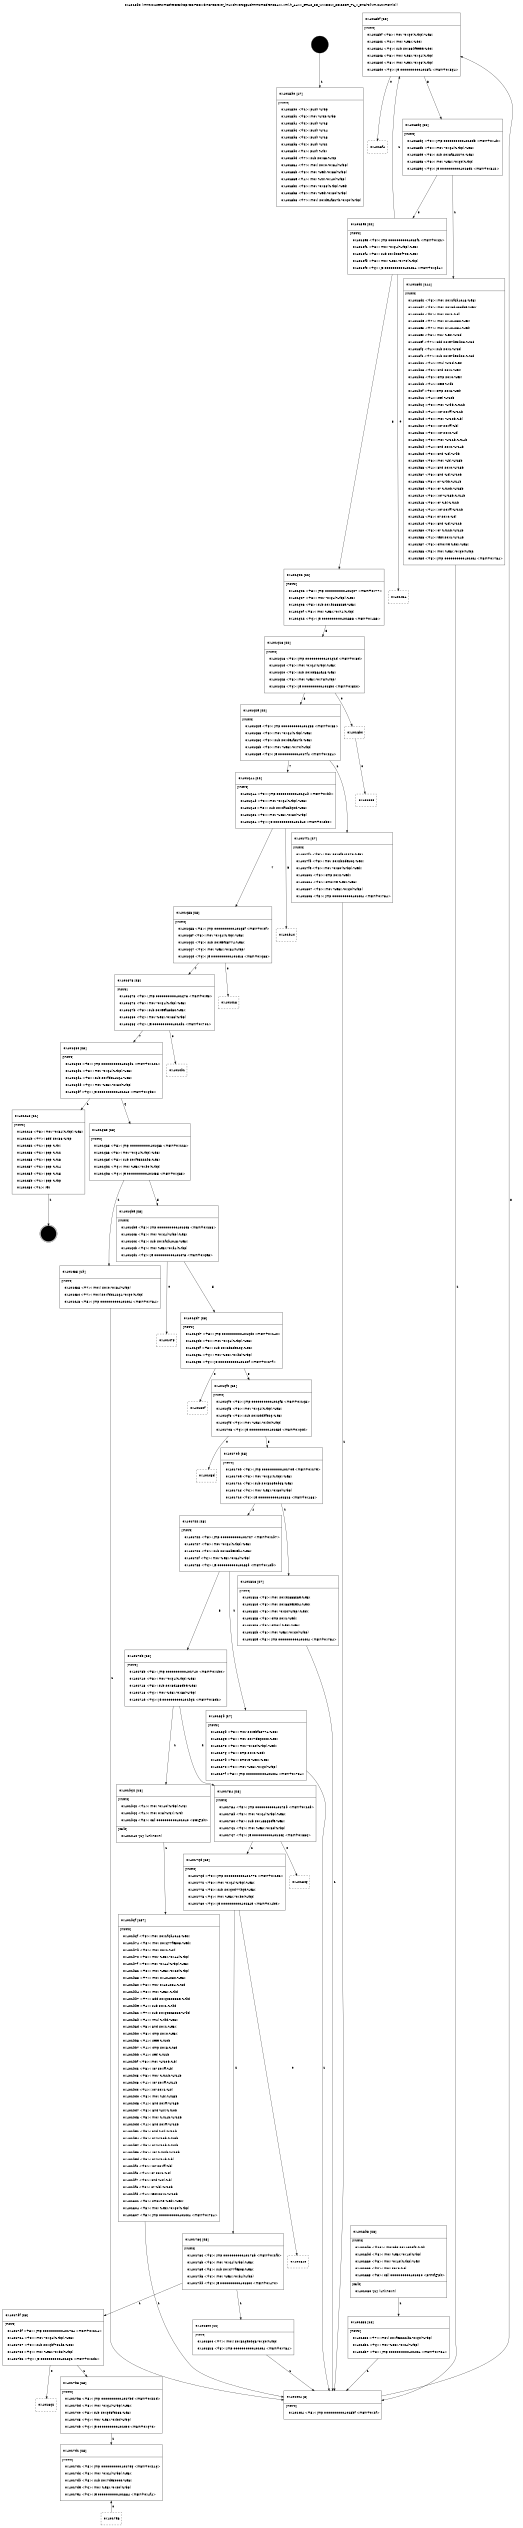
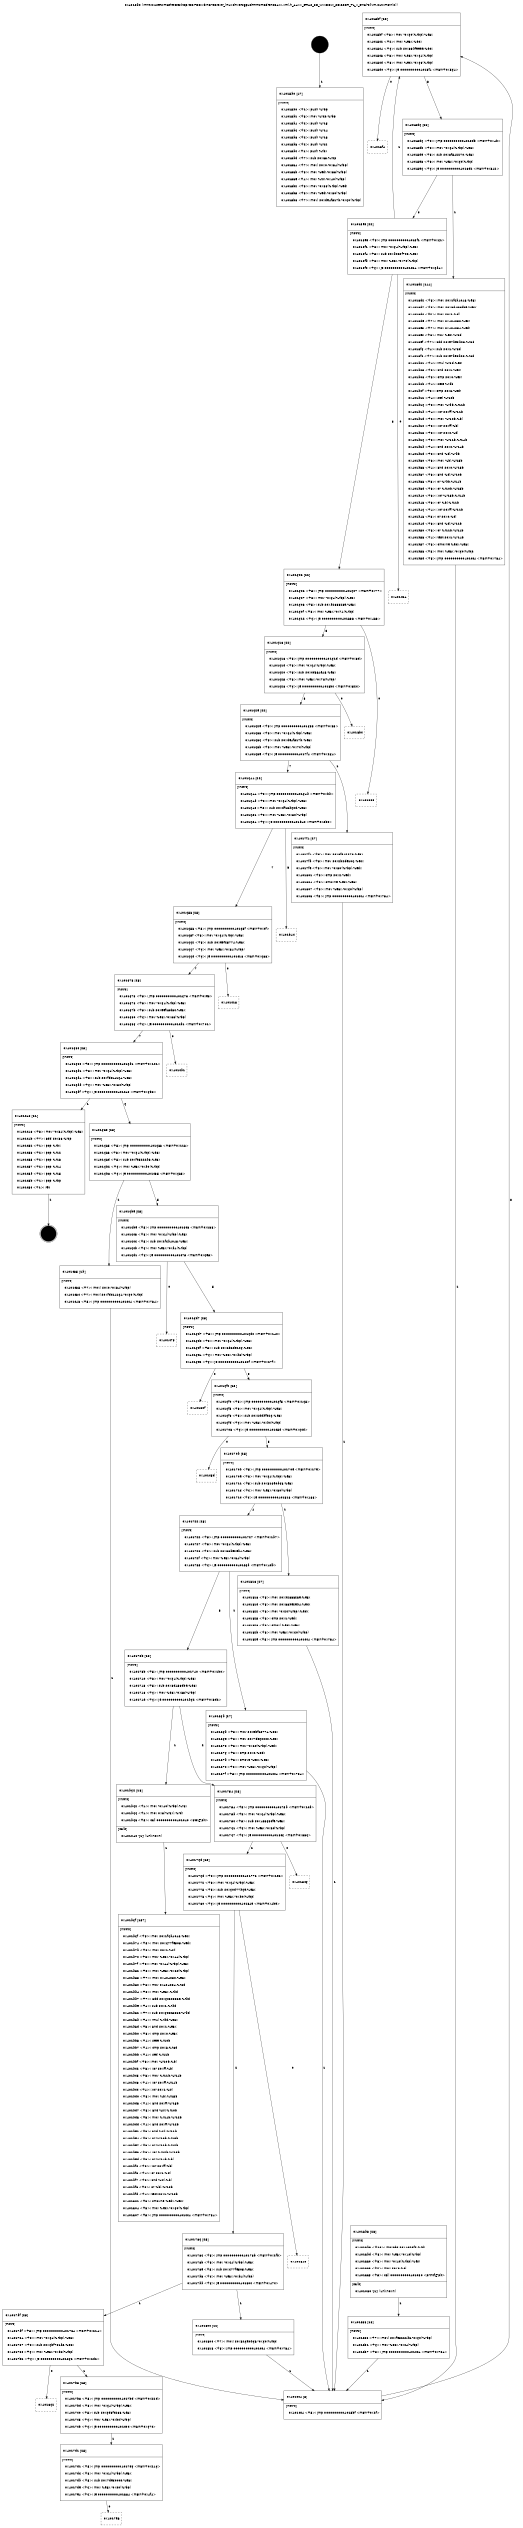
edge "0x401abc" -> "0x401a33": now "0x401602 [22]" -> "0x401a33"
edge "0x40196f [157]" -> "0x401cc4 [5]": removed, label "1"
edge "0x4017ea" -> "0x4017d1 [25]": reversed
